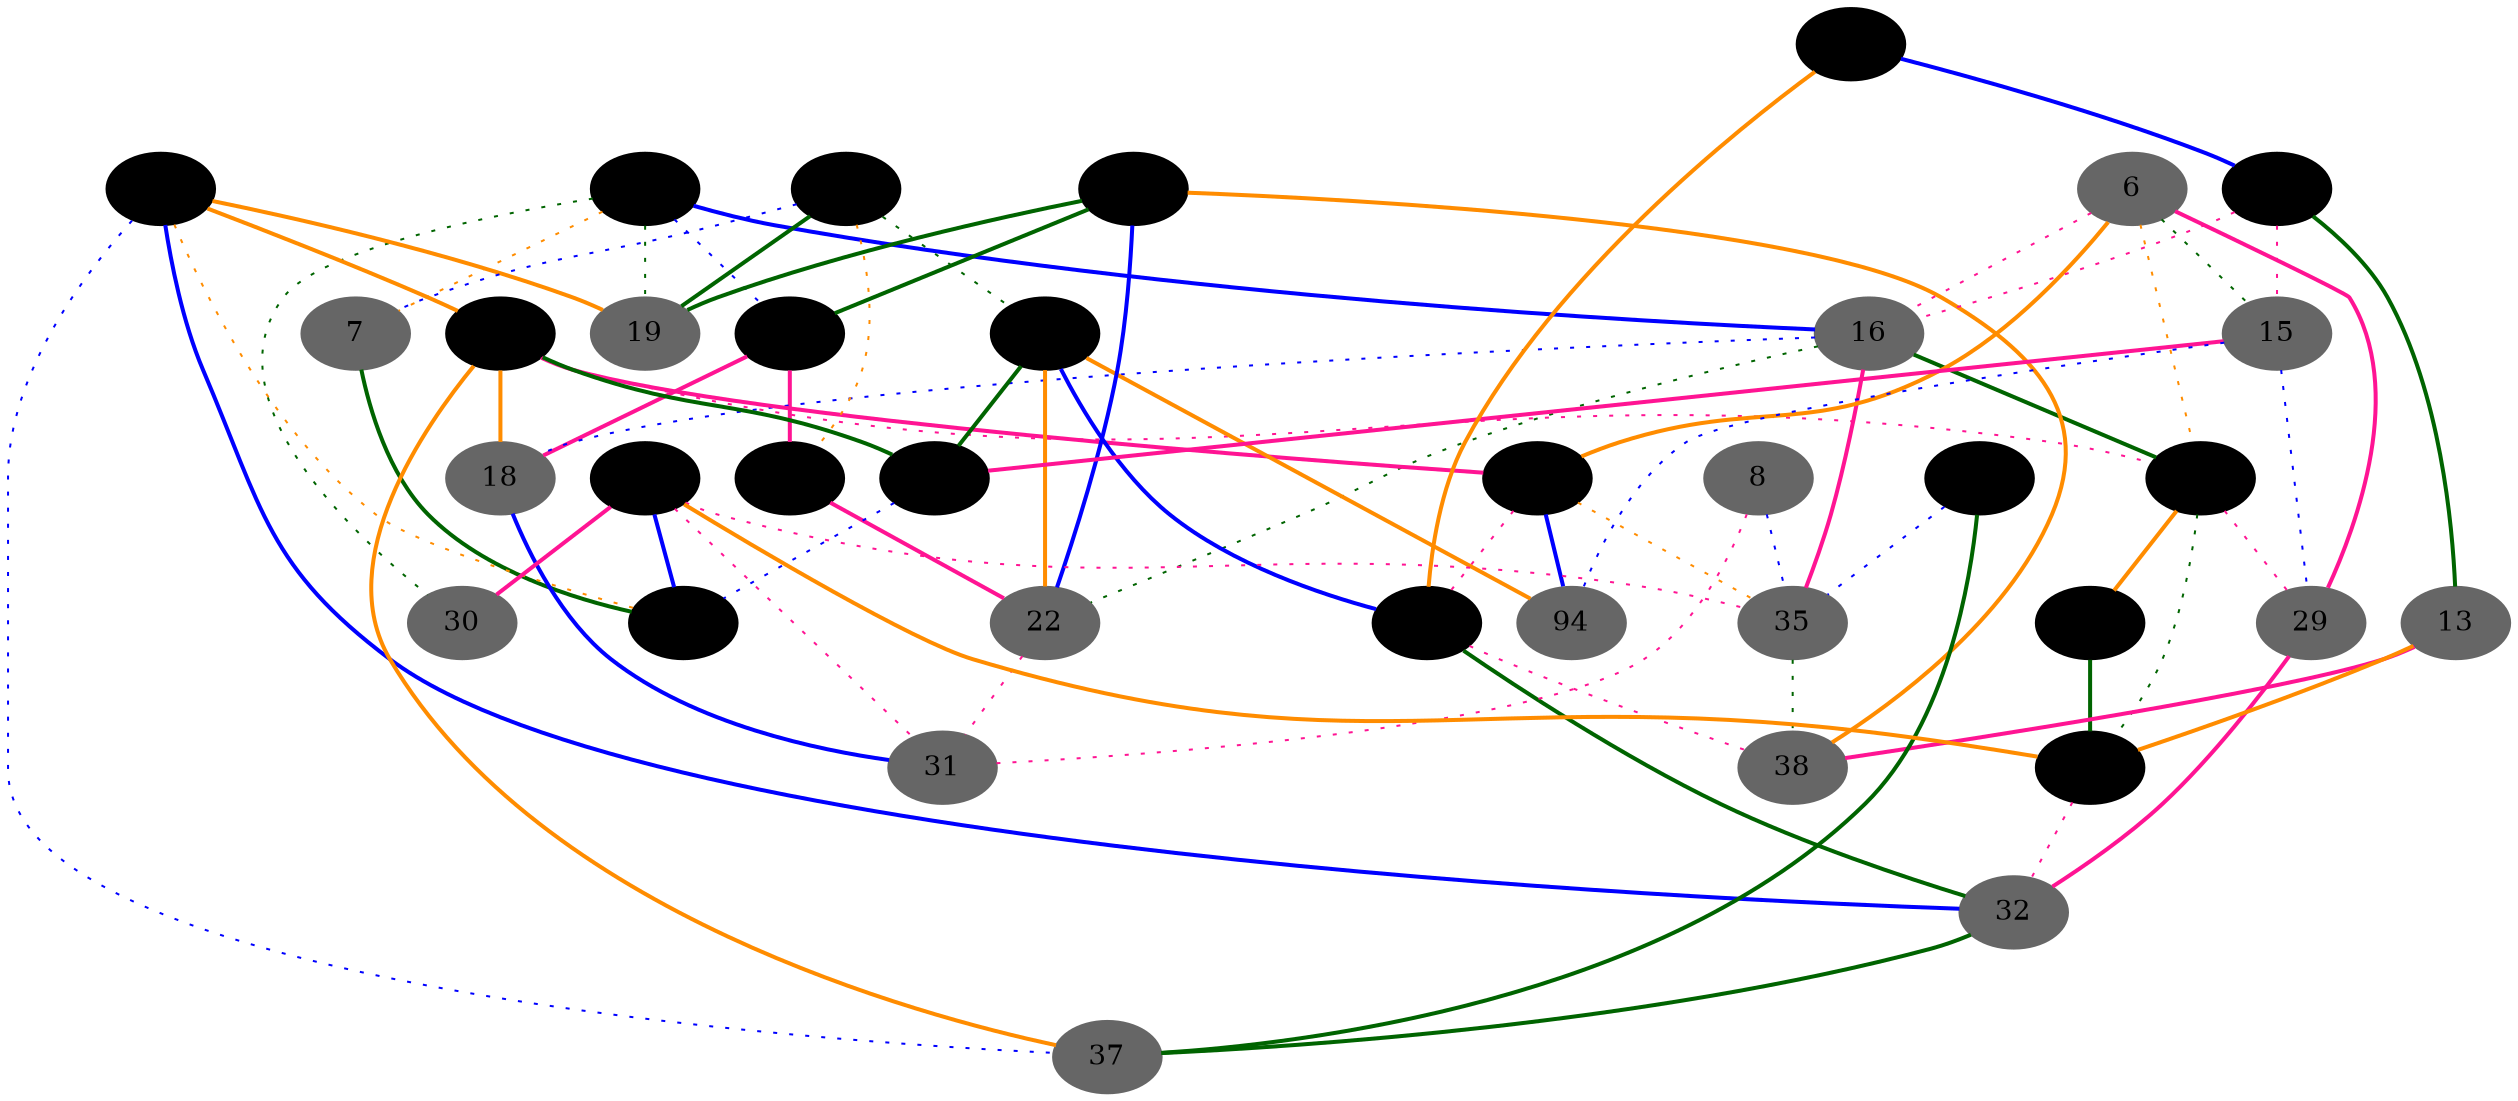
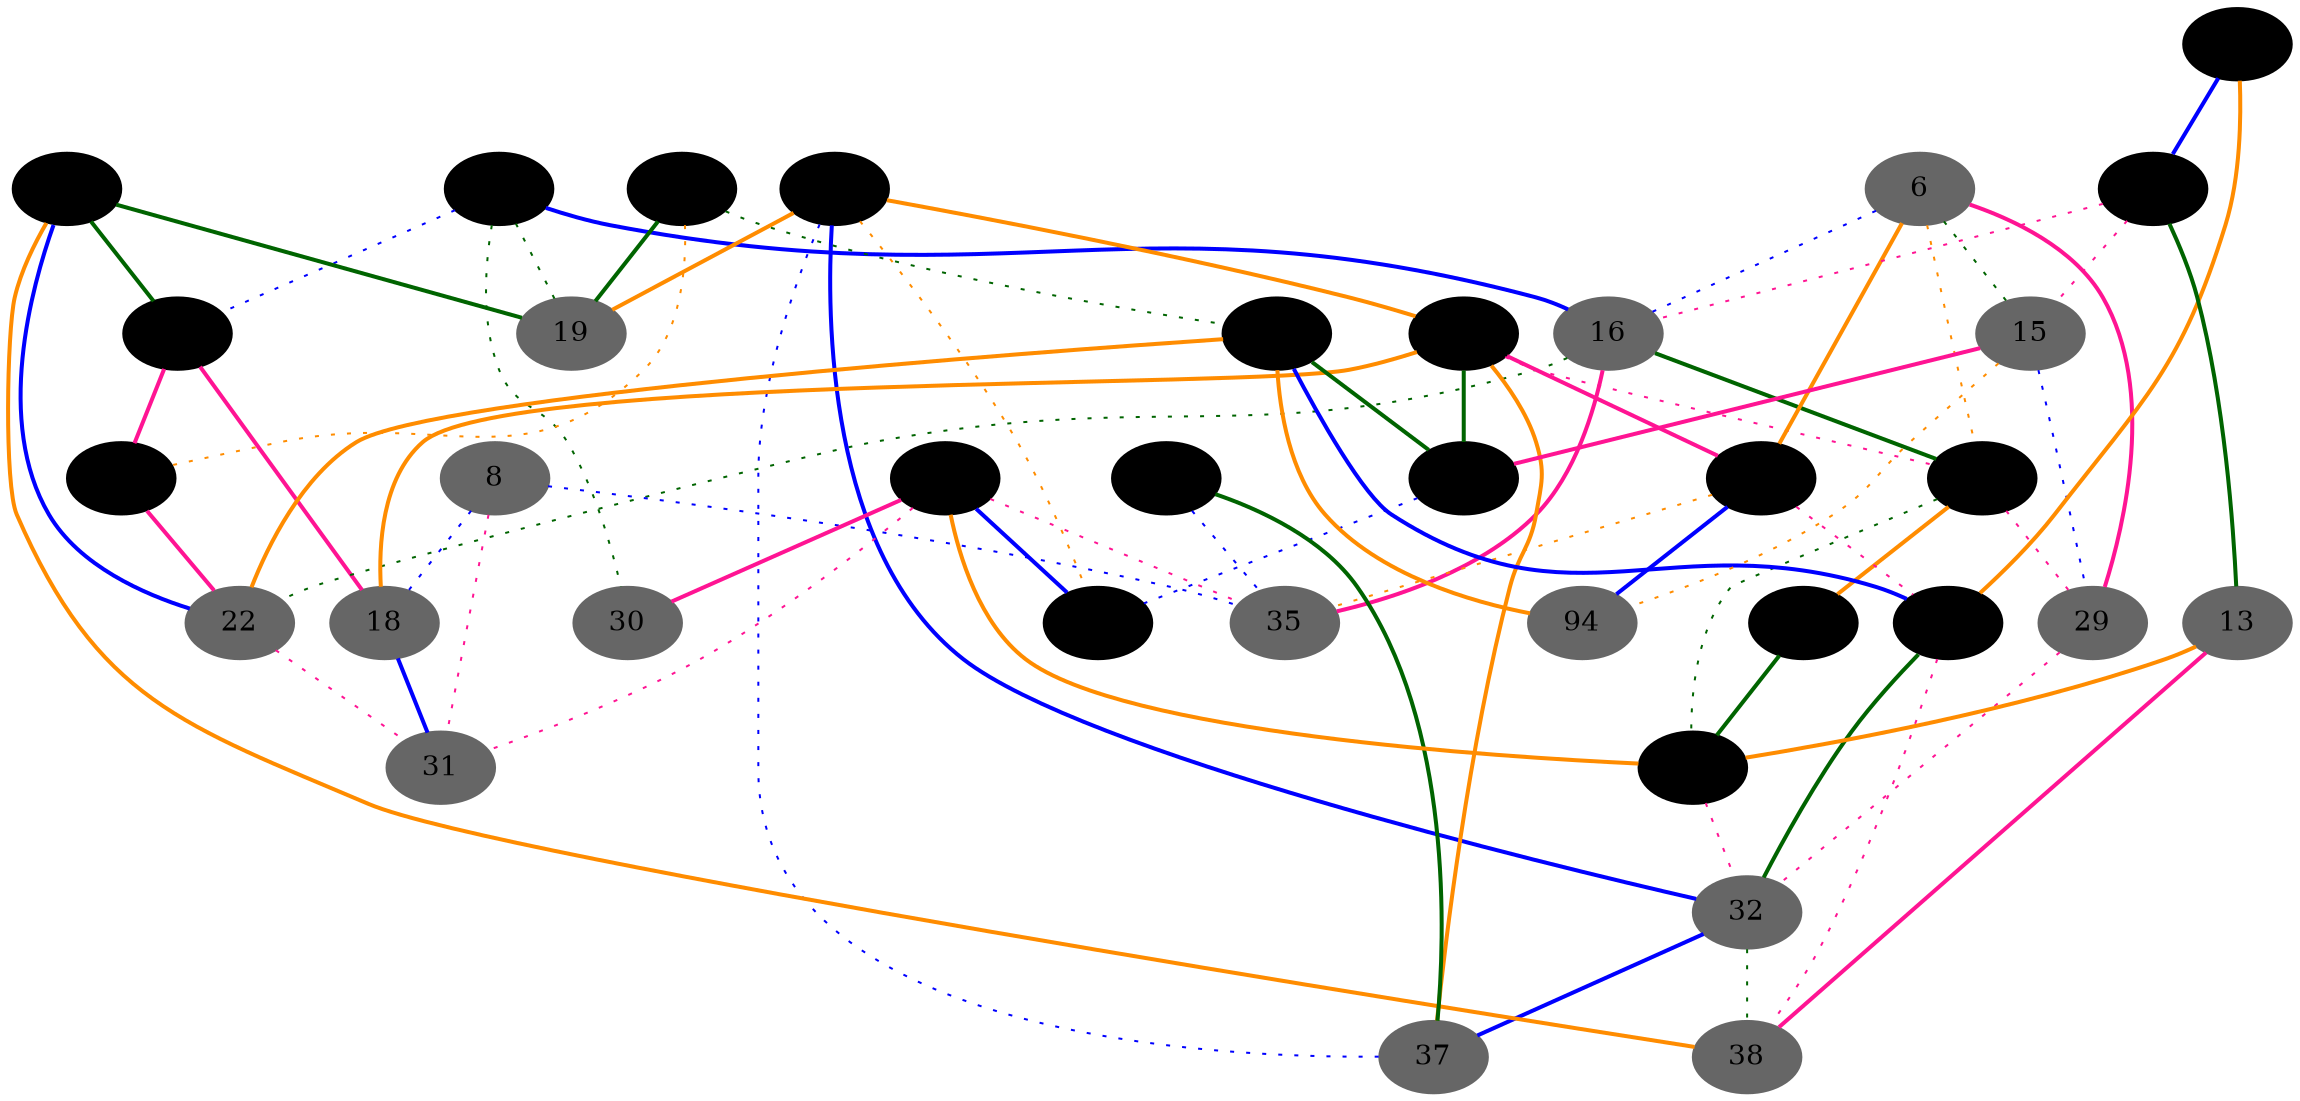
edge "6" -- "16": color deeppink -> blue
node "7": removed
edge "16" -- "18": now "8" -- "18"
edge "15" -- "94": color blue -> darkorange
edge "35" -- "38": now "32" -- "38"
edge "29" -- "32": style bold -> dotted
edge "32" -- "37": color darkgreen -> blue
